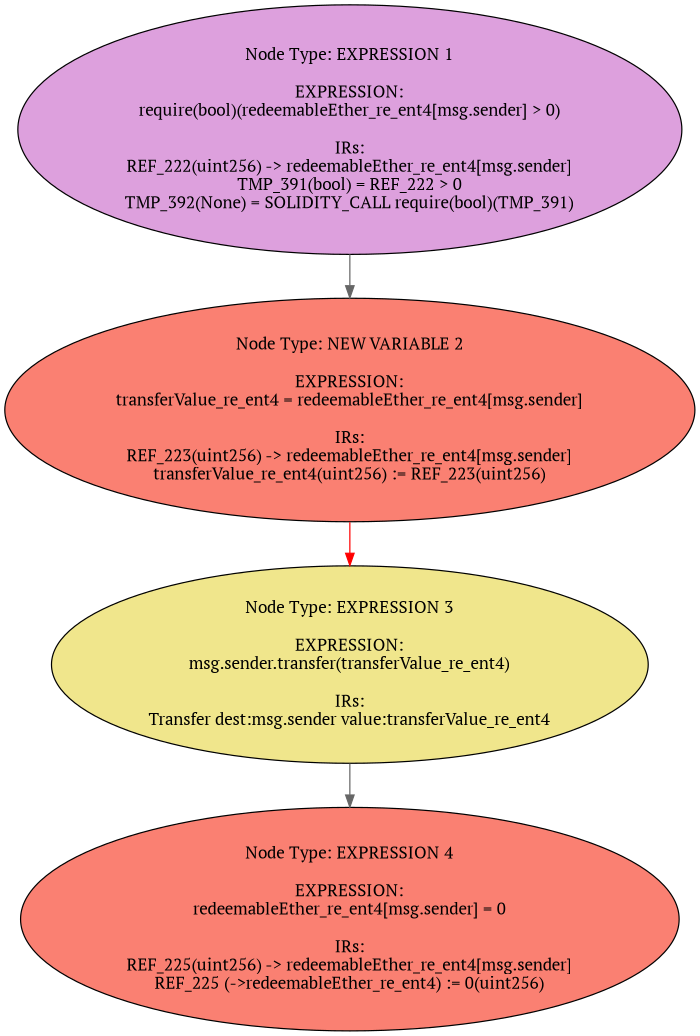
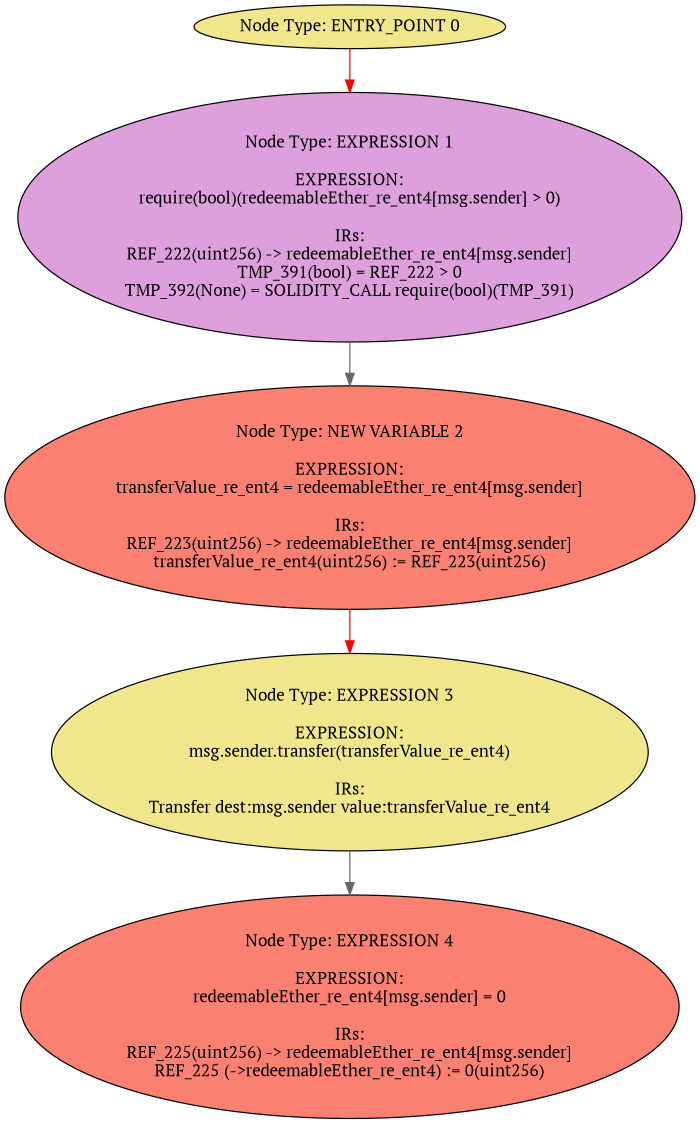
node "Node Type: ENTRY_POINT 0": added
